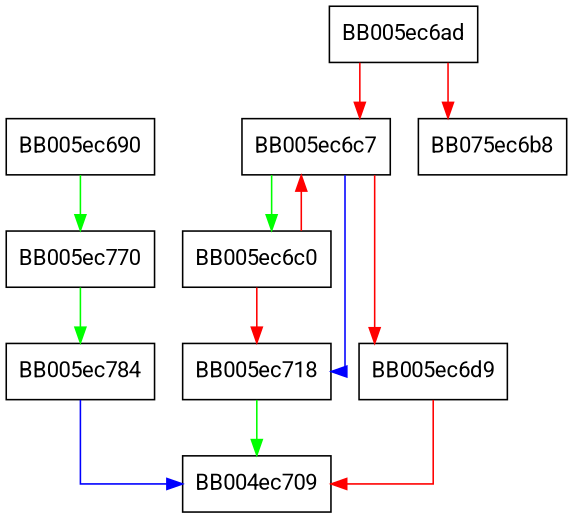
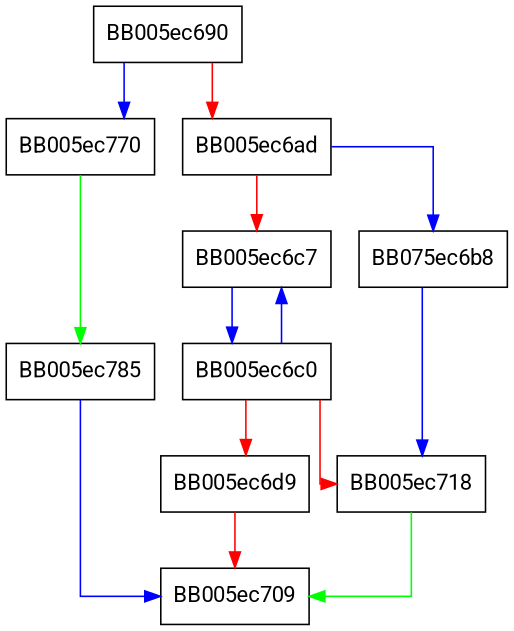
edge "BB005ec690" -> "BB005ec6ad": added
edge "BB005ec6ad" -> "BB075ec6b8": color red -> blue
edge "BB005ec690" -> "BB005ec770": color green -> blue
edge "BB005ec6c7" -> "BB005ec6c0": color green -> blue
edge "BB005ec6c0" -> "BB005ec6c7": color red -> blue
edge "BB005ec6c7" -> "BB005ec6d9": now "BB005ec6c0" -> "BB005ec6d9"
edge "BB005ec6c7" -> "BB005ec718": now "BB075ec6b8" -> "BB005ec718"
node "BB005ec784": label "BB005ec784" -> "BB005ec785"
node "BB004ec709": label "BB004ec709" -> "BB005ec709"
